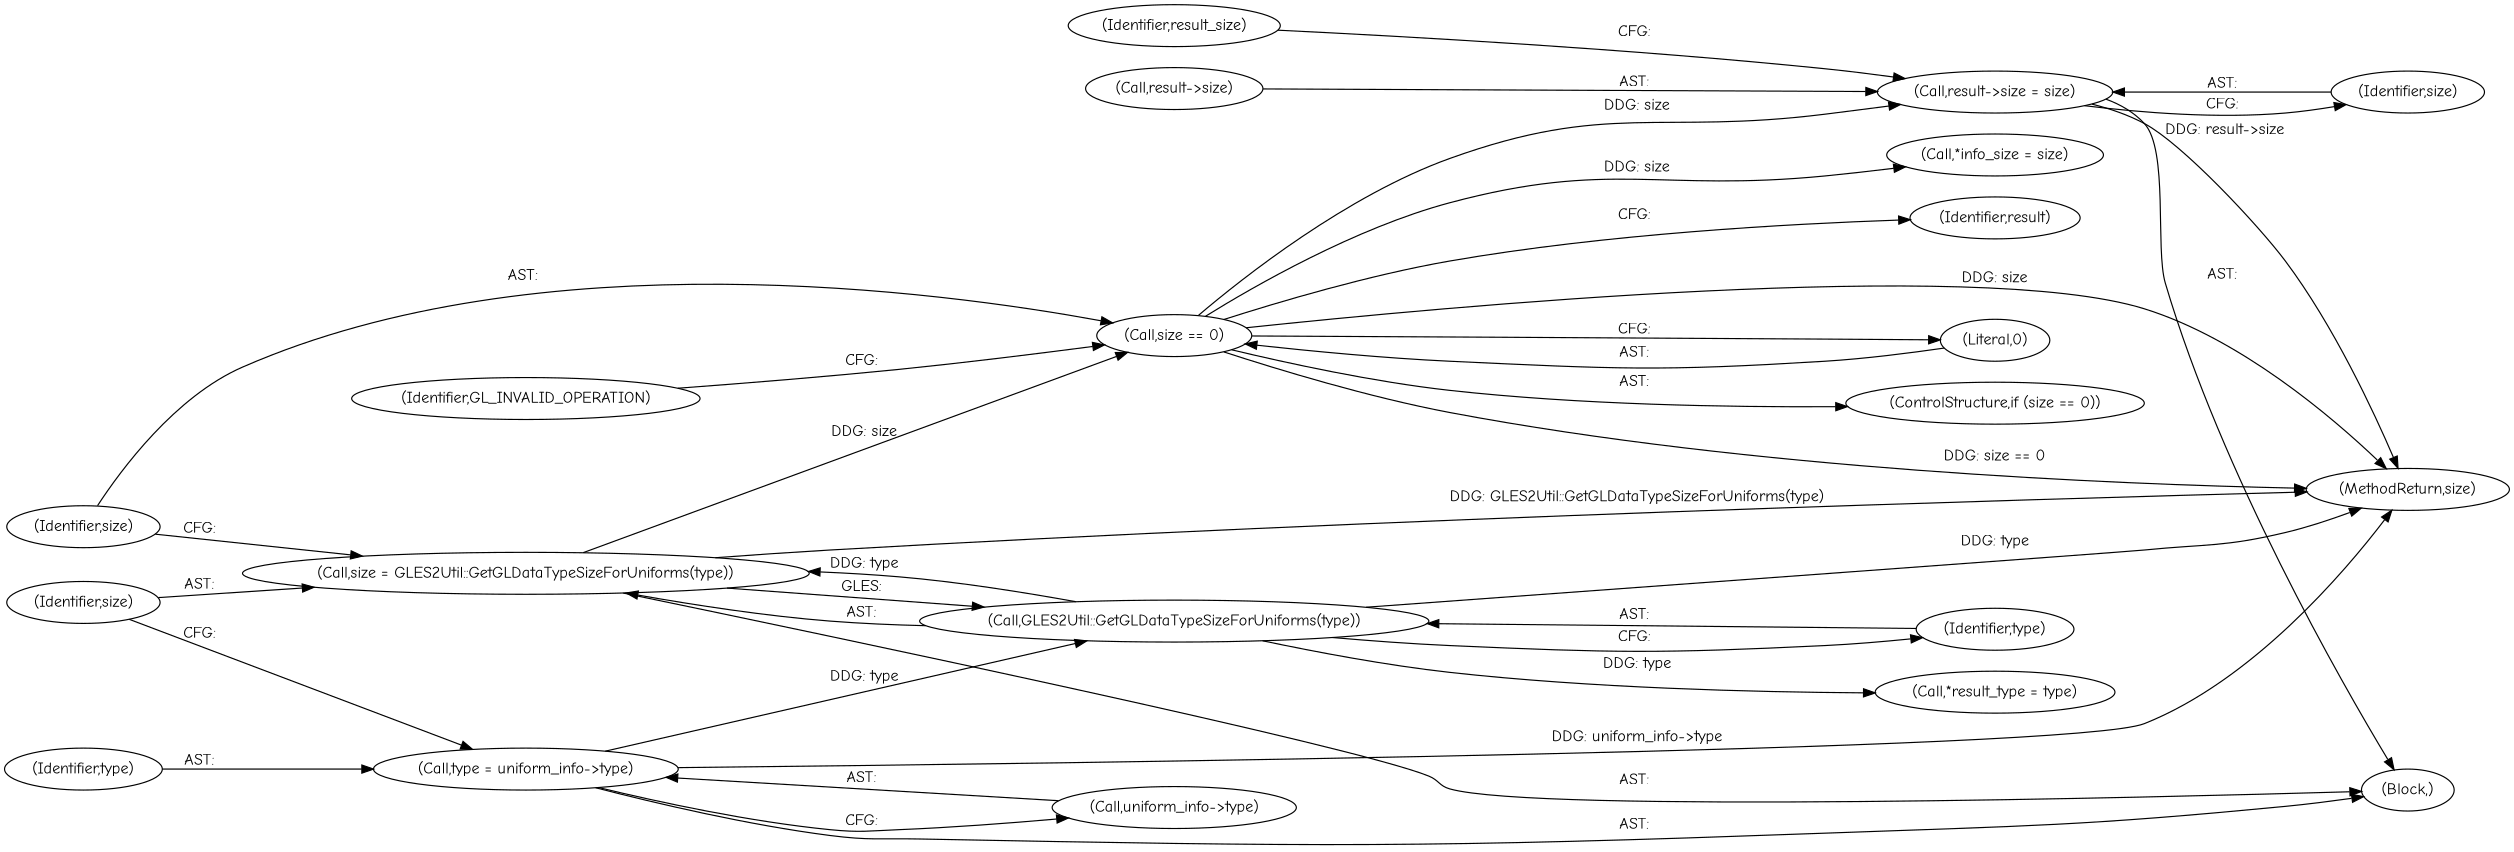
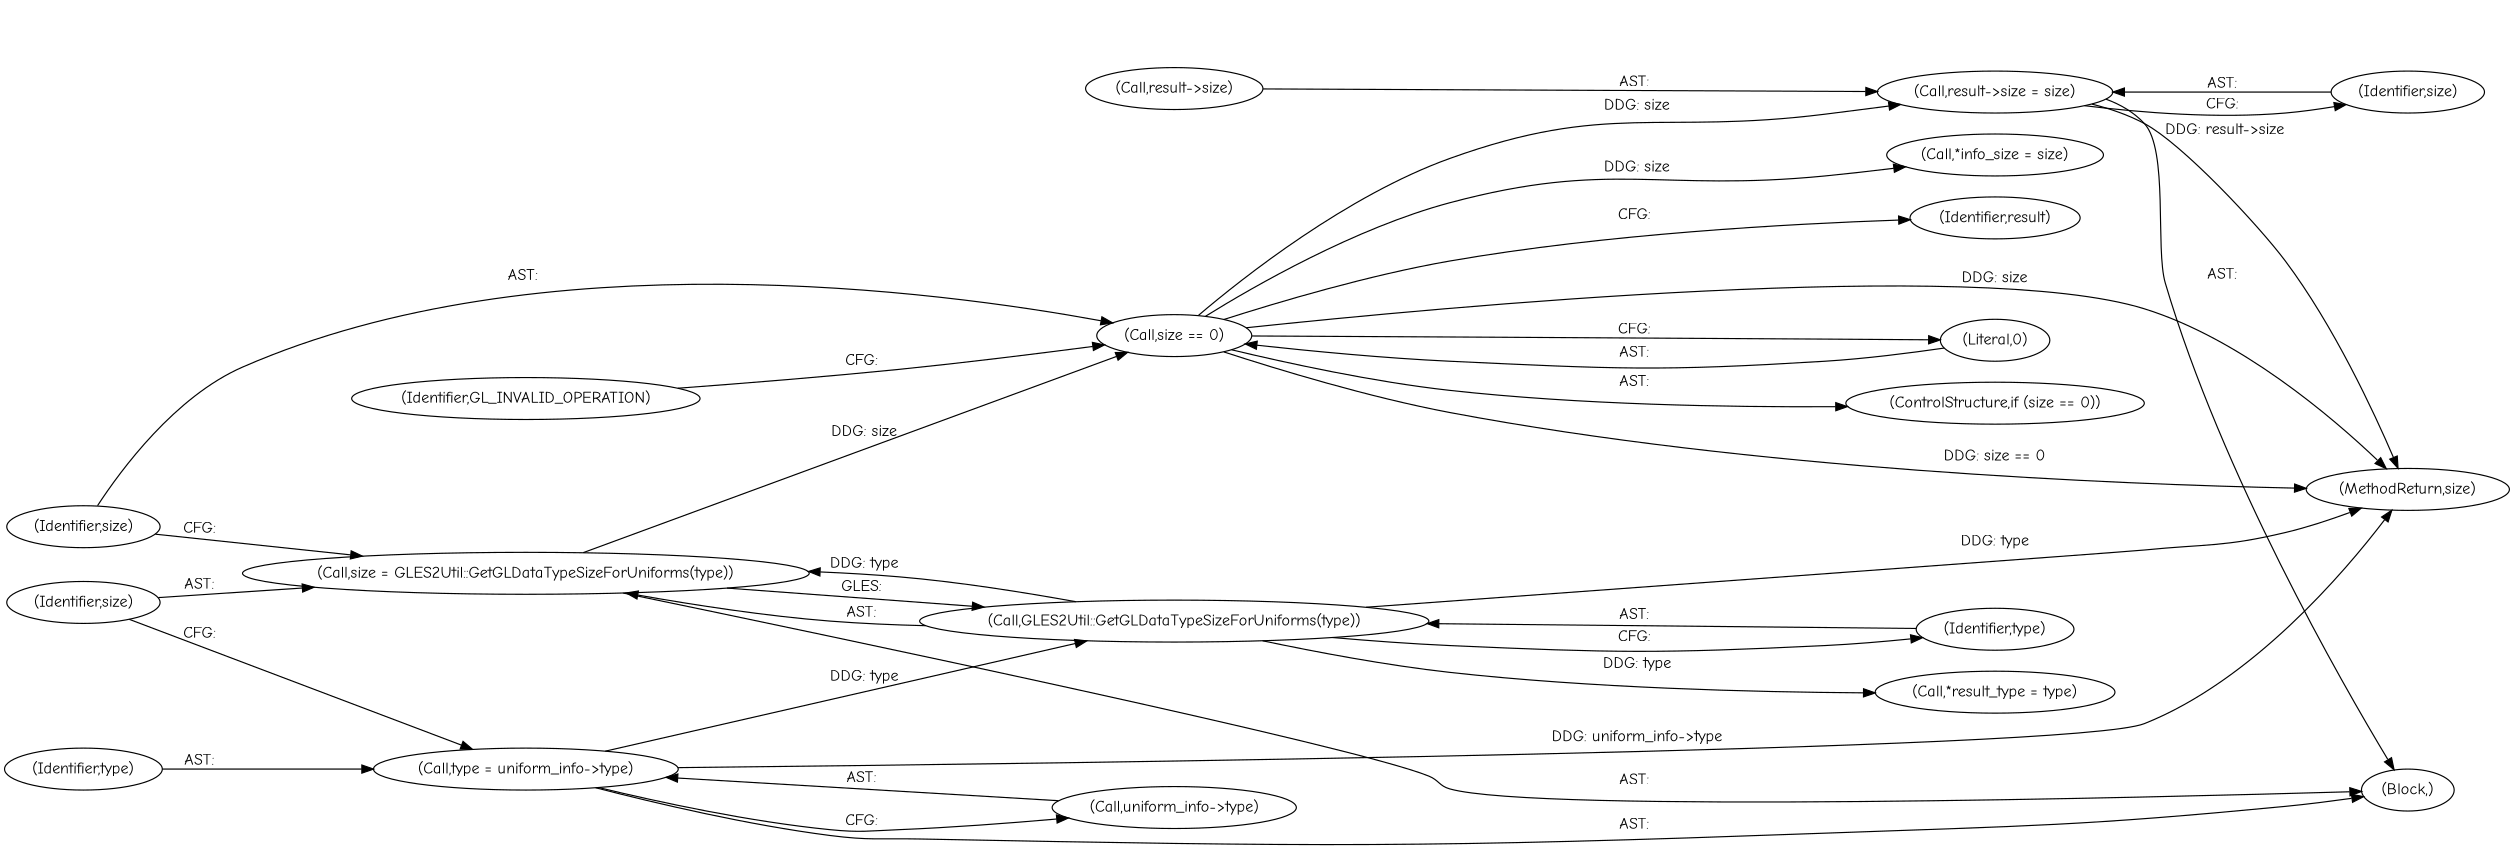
node "(Identifier,result_size)": removed
edge "(Call,size = GLES2Util::GetGLDataTypeSizeForUniforms(type))" -> "(MethodReturn,size)": removed, label "DDG: GLES2Util::GetGLDataTypeSizeForUniforms(type)"
